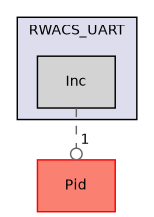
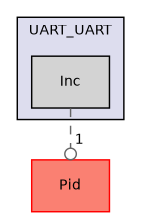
cluster "RWACS_UART": label "RWACS_UART" -> "UART_UART"
